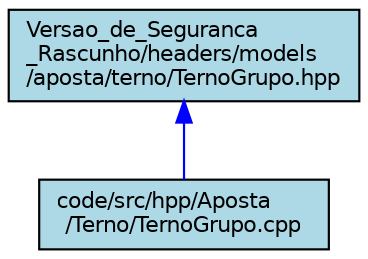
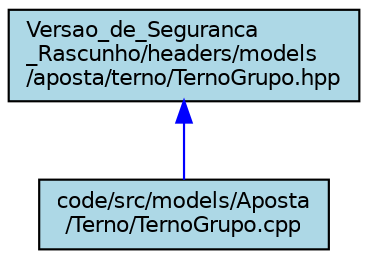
node "code/src/hpp/Aposta /Terno/TernoGrupo.cpp": label "code/src/hpp/Aposta /Terno/TernoGrupo.cpp" -> "code/src/models/Aposta /Terno/TernoGrupo.cpp"
